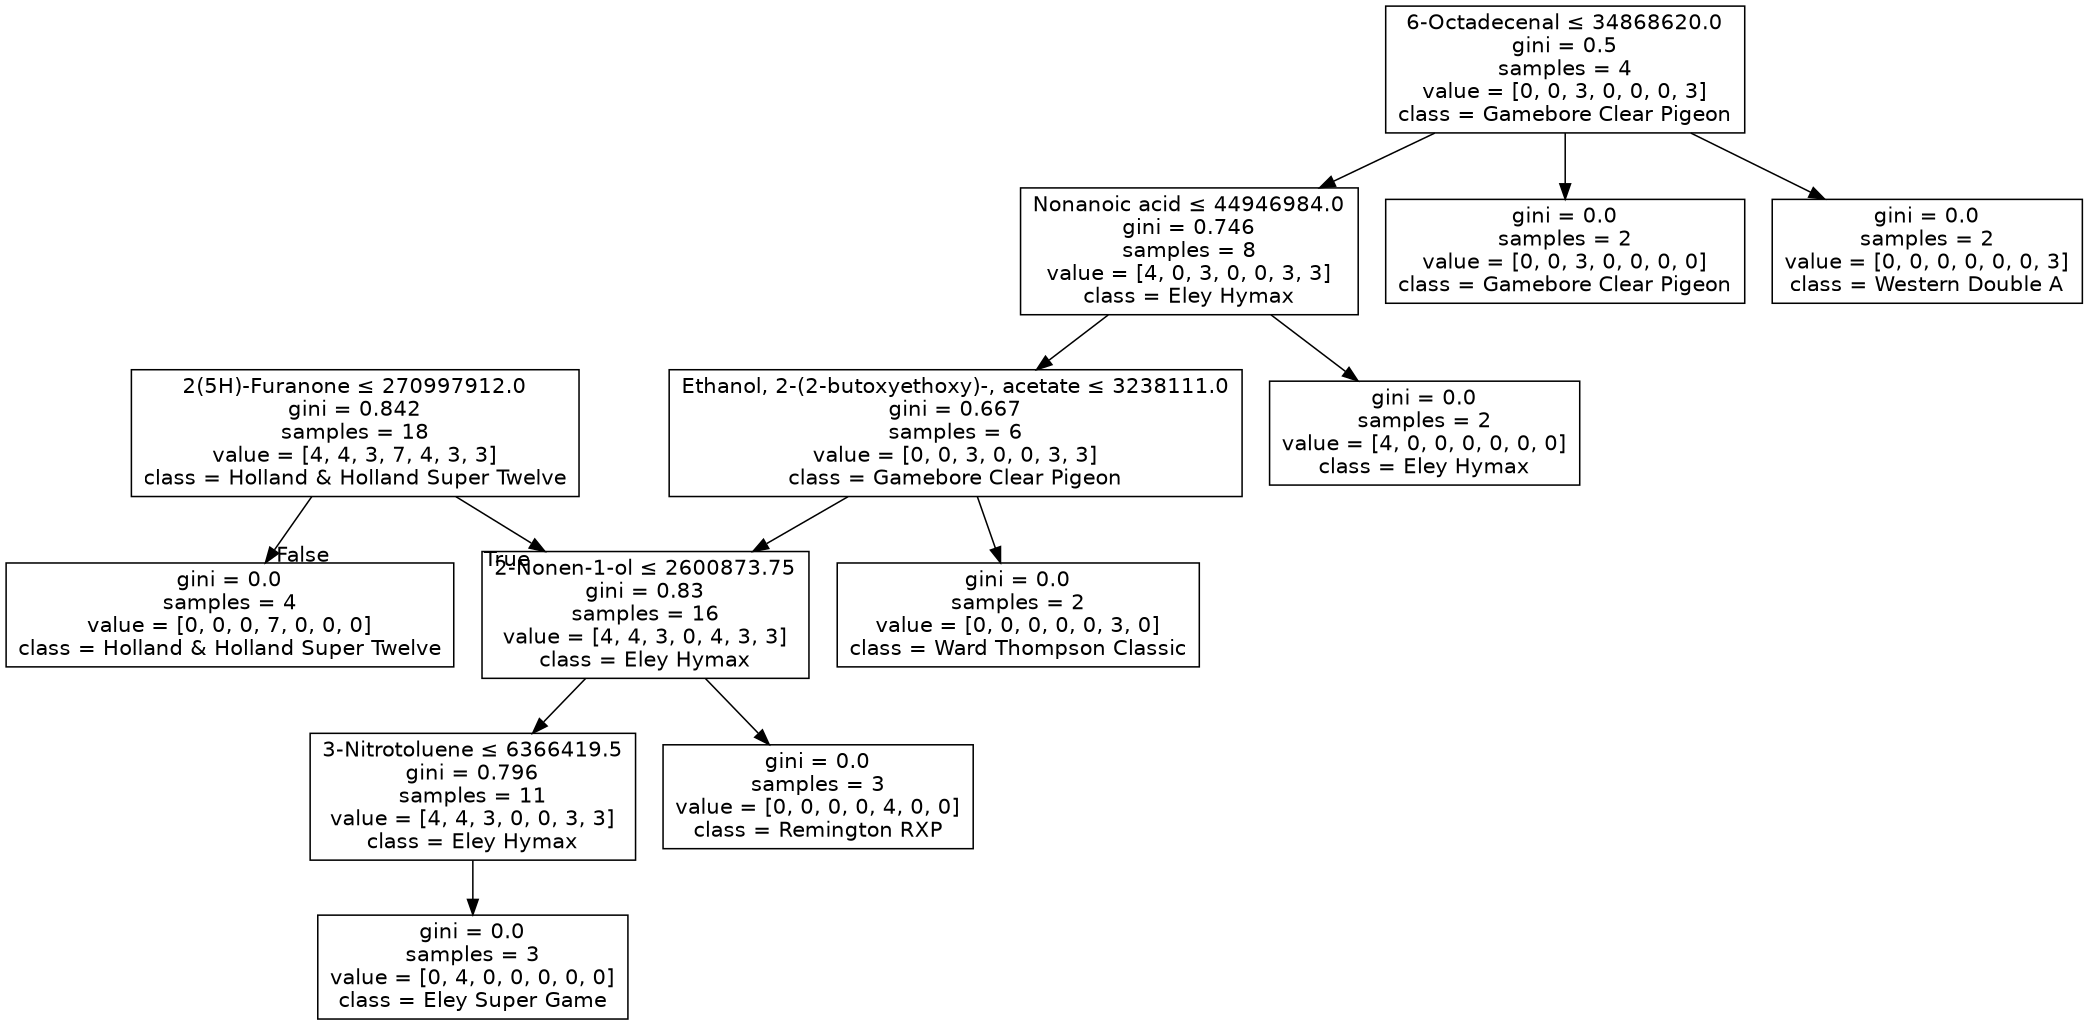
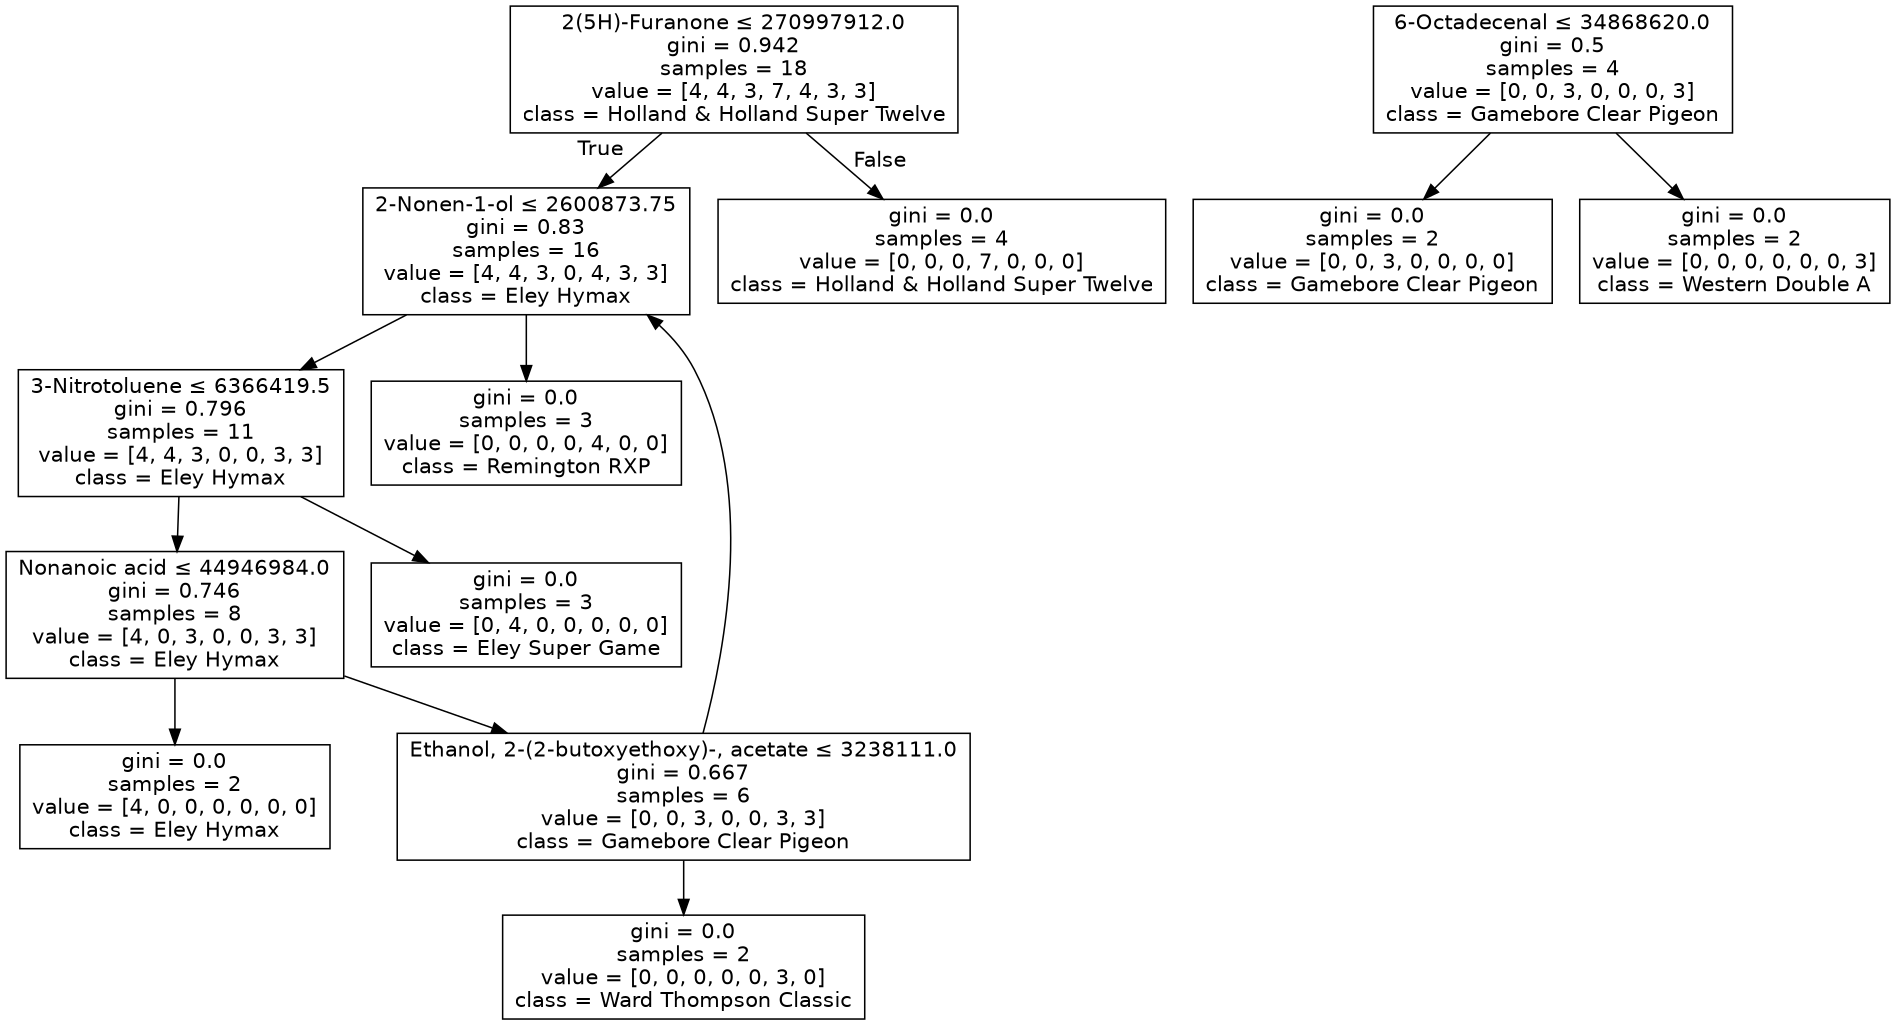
edge "6-Octadecenal ≤ 34868620.0" -> "Nonanoic acid ≤ 44946984.0": now "3-Nitrotoluene ≤ 6366419.5" -> "Nonanoic acid ≤ 44946984.0"
node "2(5H)-Furanone ≤ 270997912.0": text "gini = 0.842" -> "gini = 0.942"
